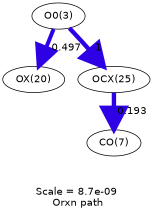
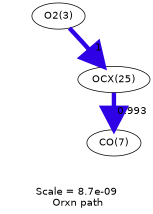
node "O0(3)": label "O0(3)" -> "O2(3)"
node "OX(20)": removed
edge "OCX(25)" -> "CO(7)": label " 0.193" -> " 0.993"
